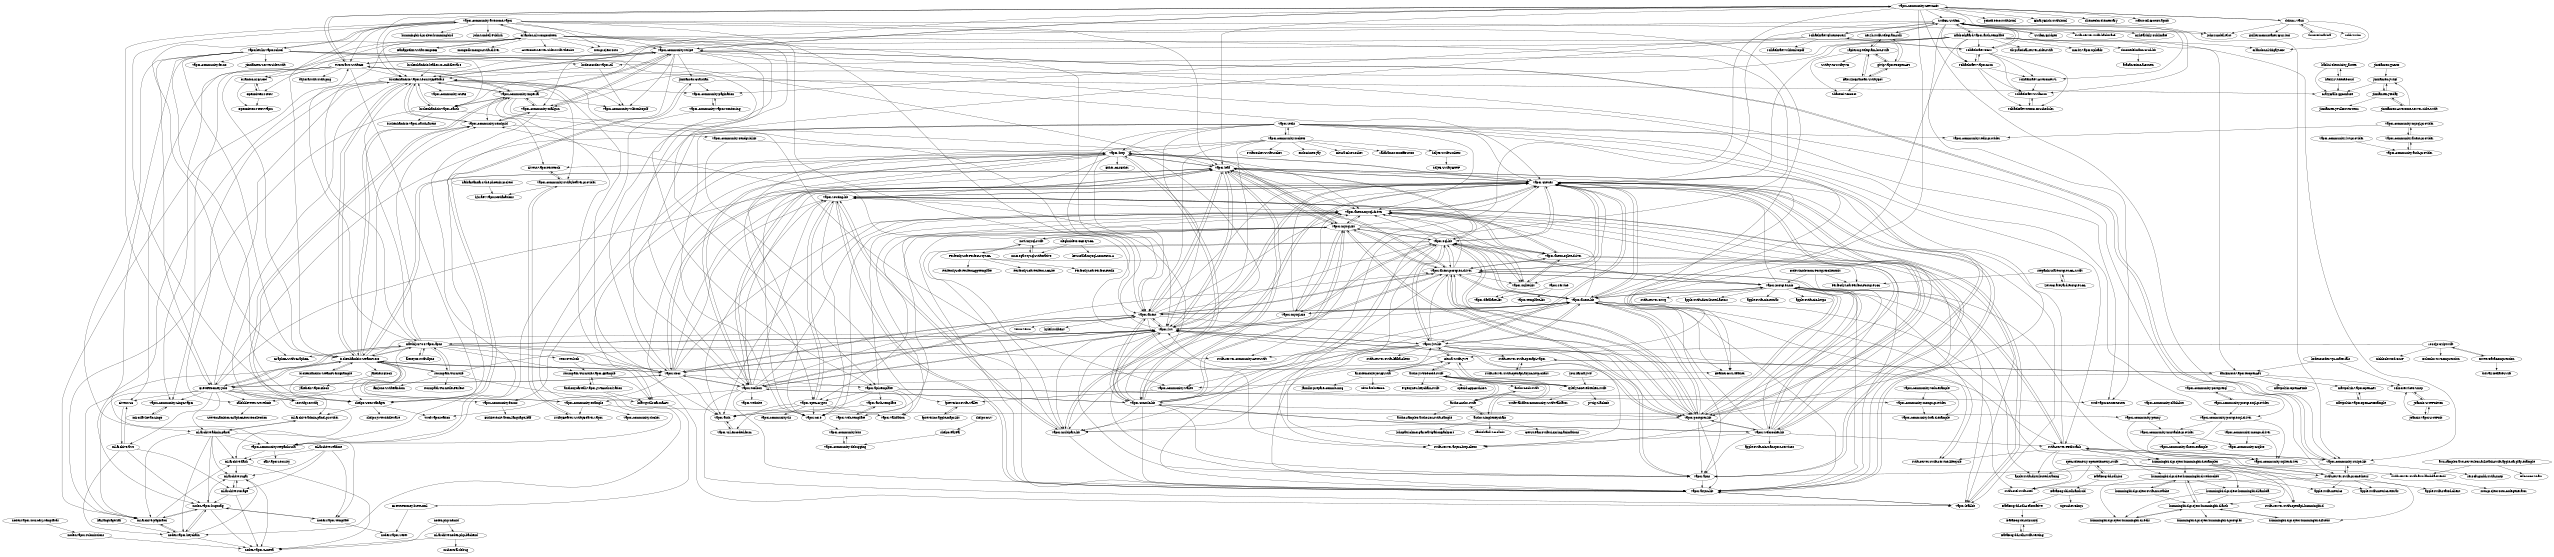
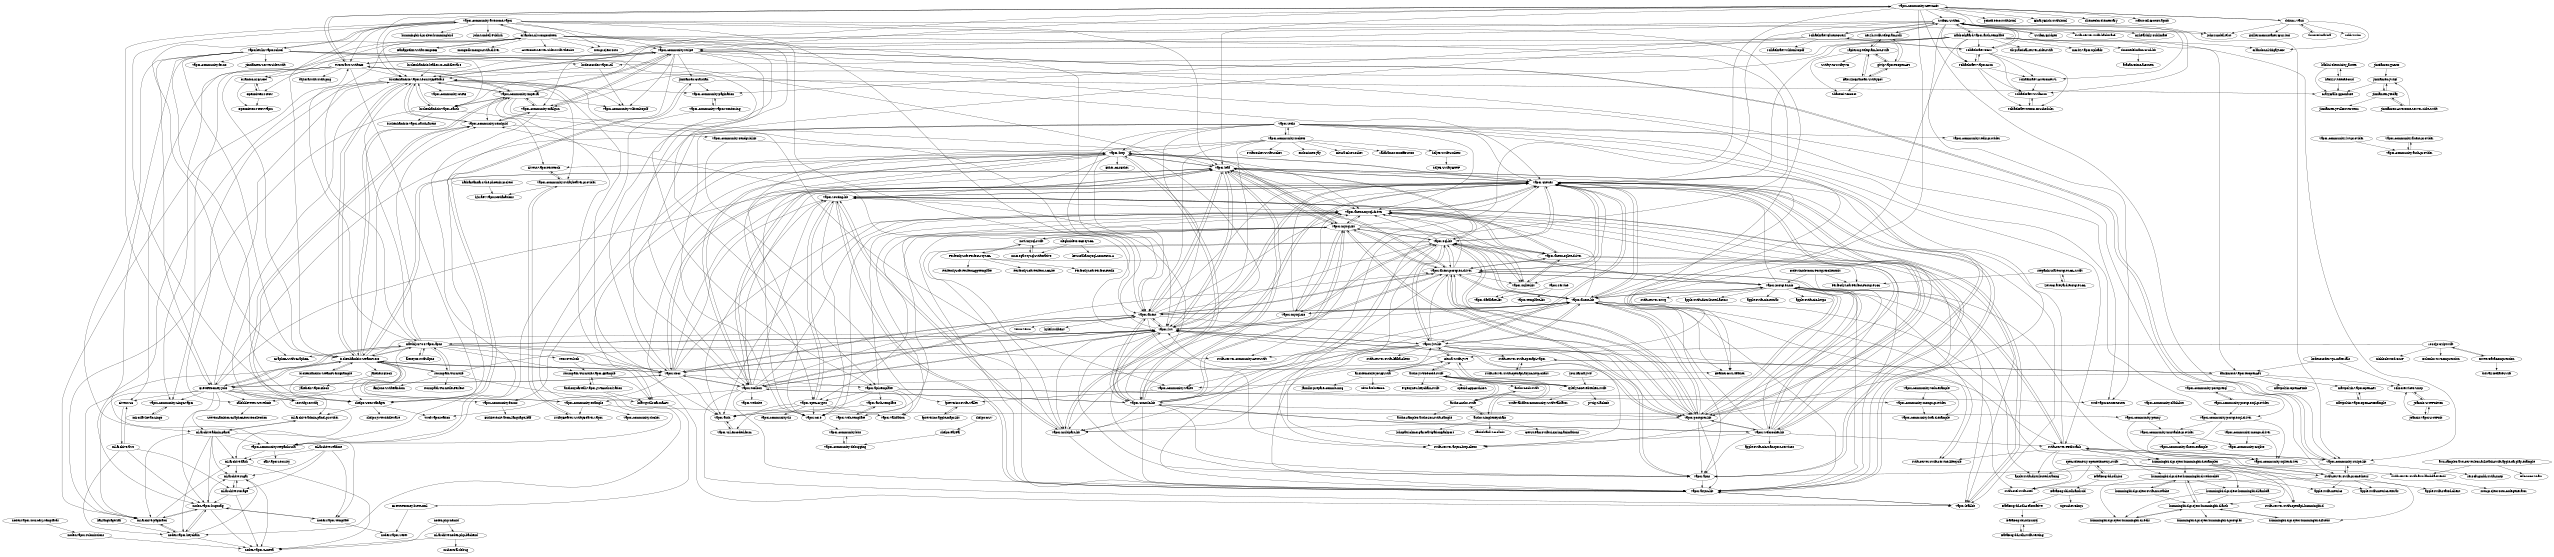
edge "vapor-community/HTMLKit" -> "vapor-community/stripe": now "SwifQL/SwifQL" -> "vapor-community/stripe"
node "vapor-community/mysql-provider": removed
edge "BrettRToomey/Jobs" -> "ml-archive/aws": now "BrettRToomey/Jobs" -> "nodes-vapor/bugsnag"
